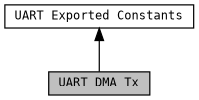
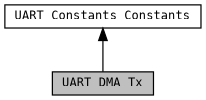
node "UART Exported Constants": label "UART Exported Constants" -> "UART Constants Constants"
